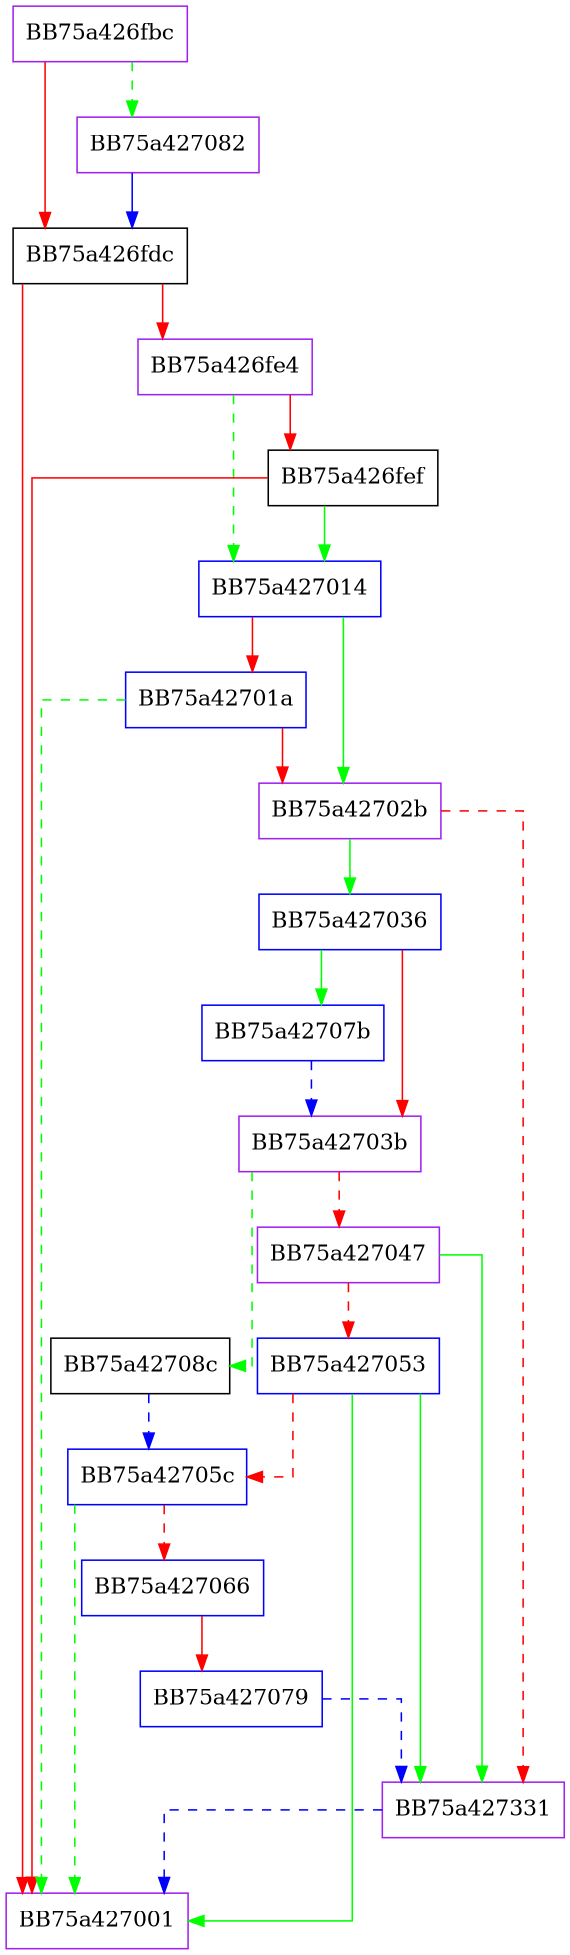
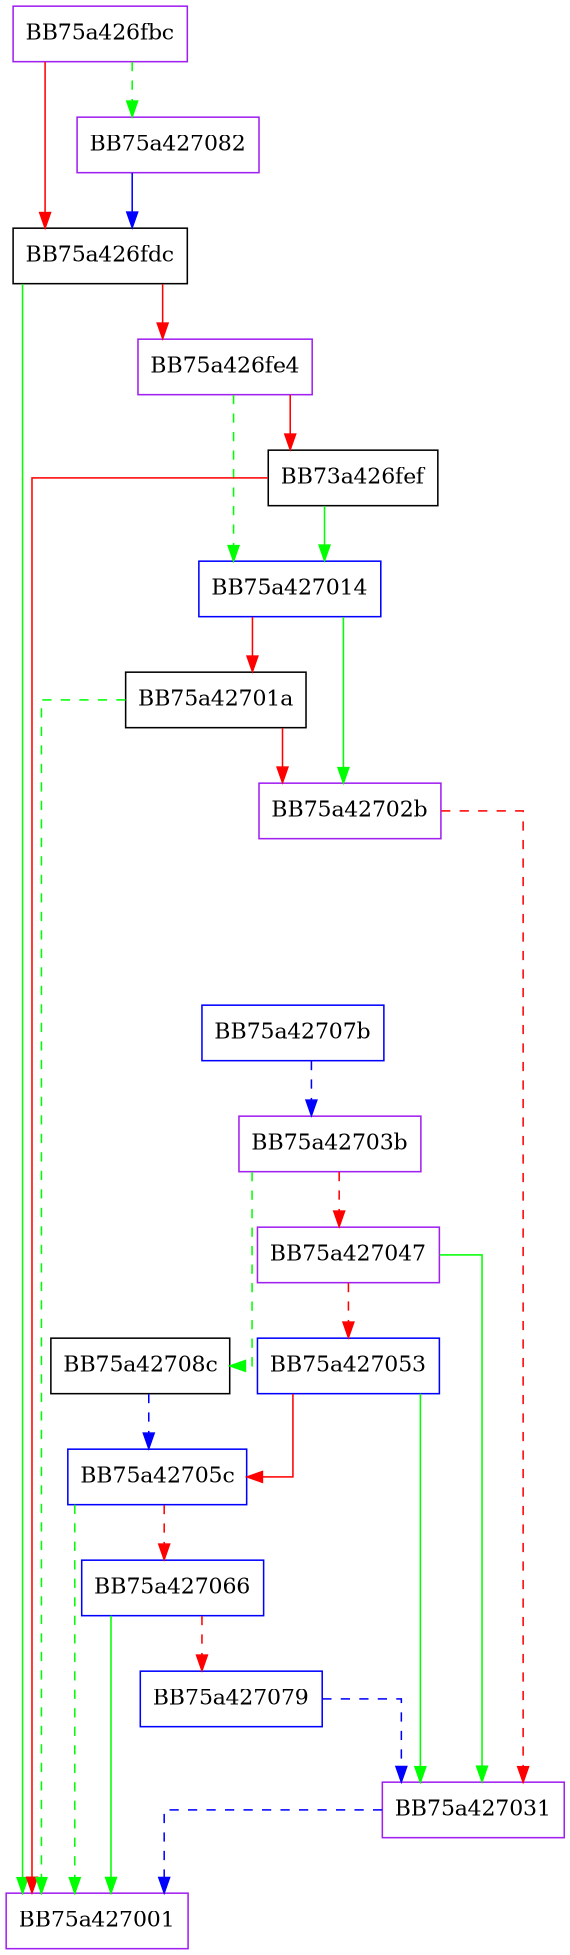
node "BB75a426fef": label "BB75a426fef" -> "BB73a426fef"
node "BB75a42701a": color blue -> black
node "BB75a427036": removed
edge "BB75a426fdc" -> "BB75a427001": color red -> green
edge "BB75a427053" -> "BB75a42705c": style dashed -> solid
edge "BB75a427066" -> "BB75a427079": style solid -> dashed
edge "BB75a427053" -> "BB75a427001": now "BB75a427066" -> "BB75a427001"
node "BB75a427331": label "BB75a427331" -> "BB75a427031"
